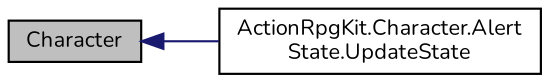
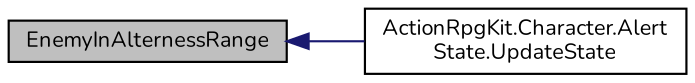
node "Character": label "Character" -> "EnemyInAlternessRange"
